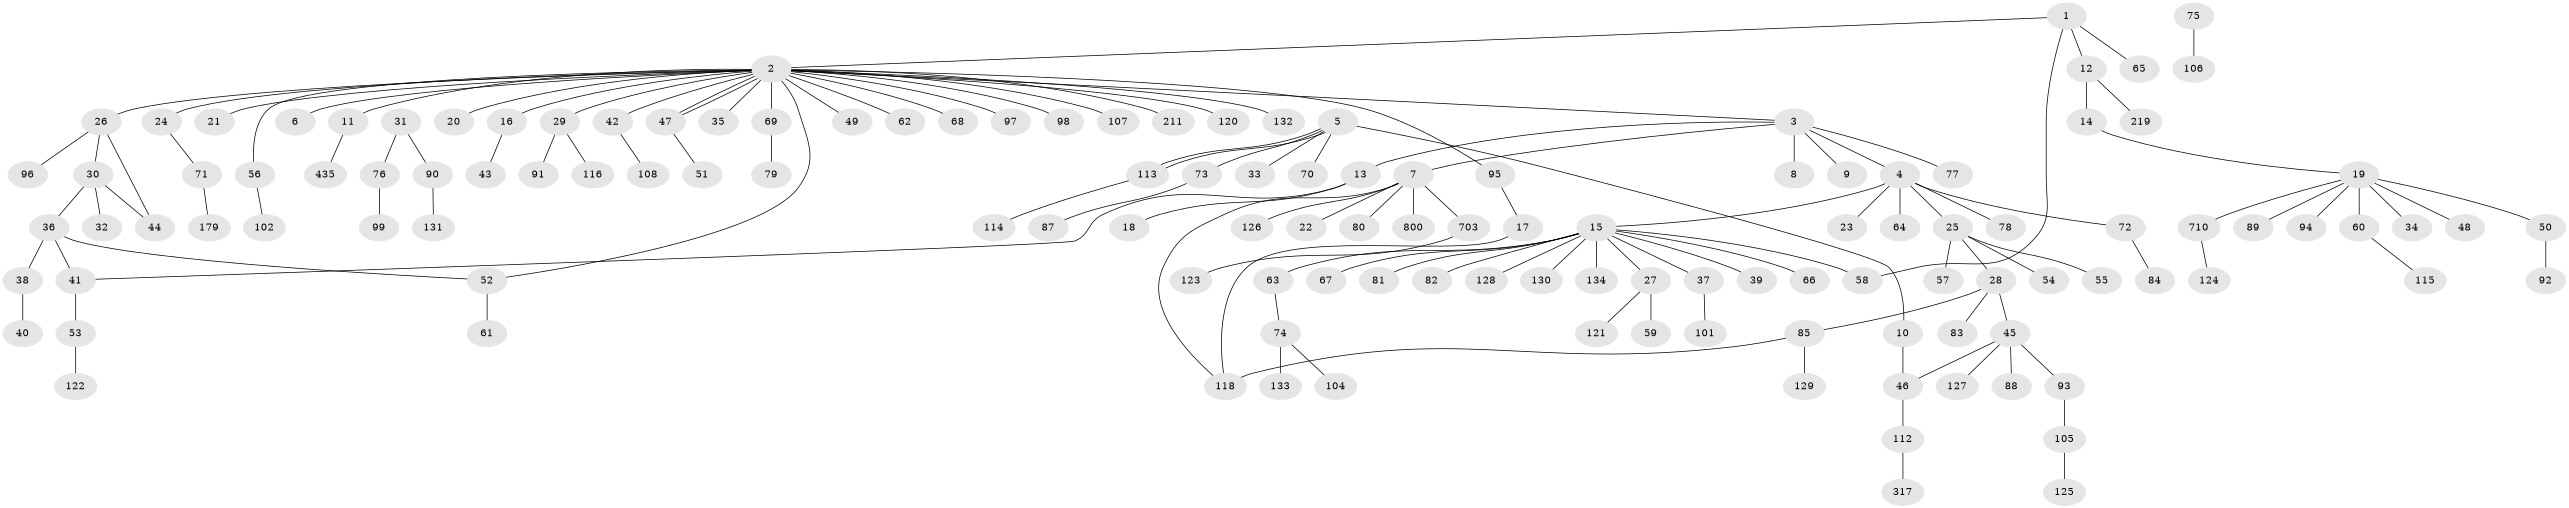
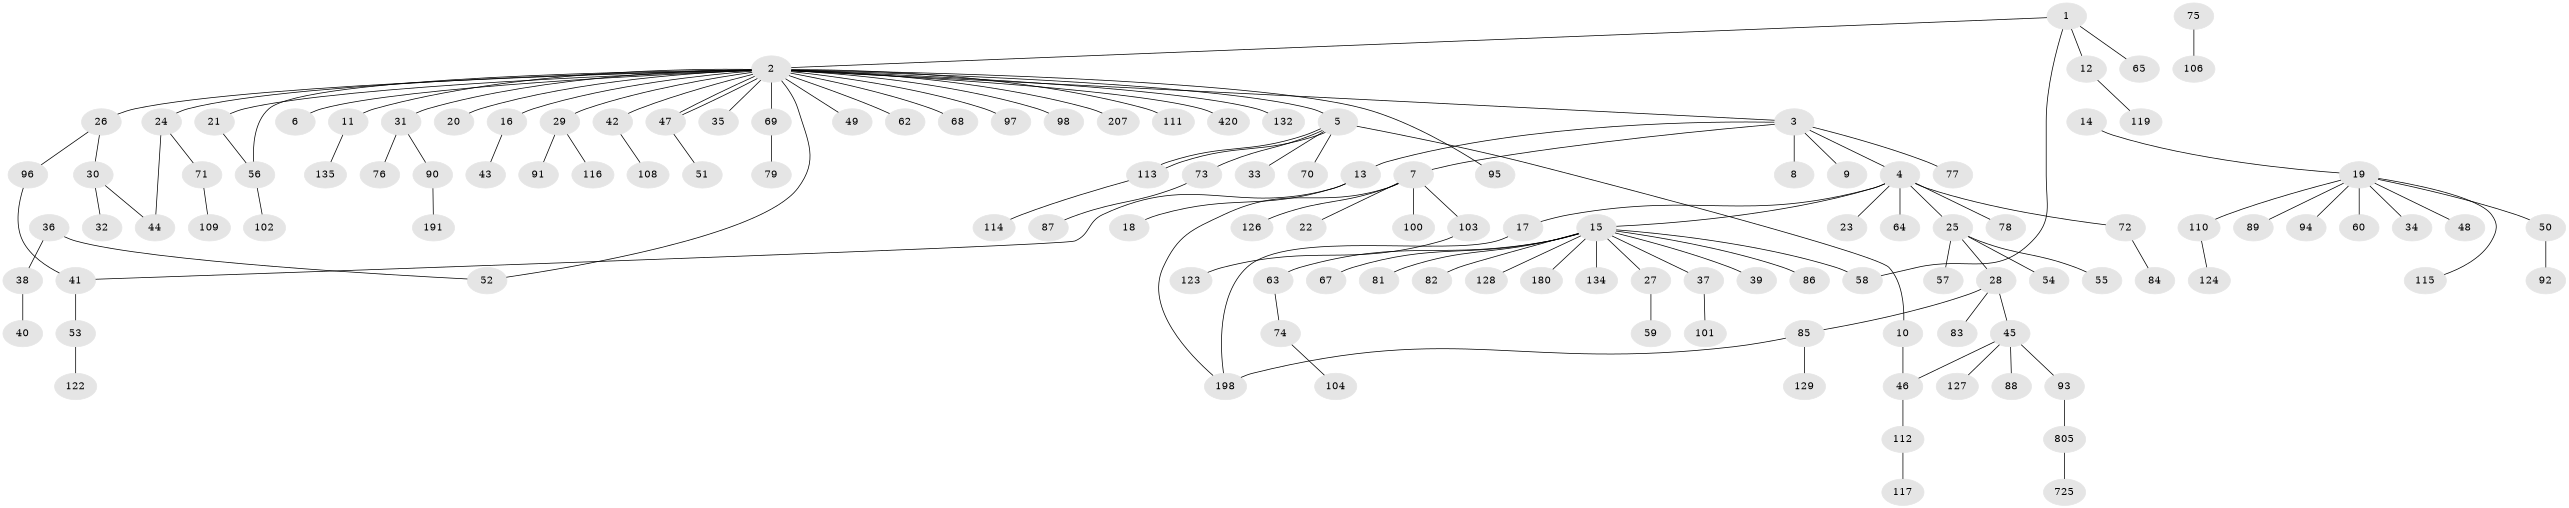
edge "2" -- "5": added
edge "2" -- "31": added
edge "12" -- "14": removed
node "107": label "107" -> "207"
node "211": label "211" -> "111"
node "120": label "120" -> "420"
node "219": label "219" -> "119"
edge "21" -- "56": added
edge "26" -- "44": now "24" -- "44"
node "435": label "435" -> "135"
edge "30" -- "36": removed
edge "95" -- "17": now "4" -- "17"
node "179": label "179" -> "109"
node "99": removed
node "131": label "131" -> "191"
node "80": removed
node "800": label "800" -> "100"
node "703": label "703" -> "103"
node "710": label "710" -> "110"
edge "36" -- "41": now "96" -- "41"
edge "60" -- "115": now "19" -- "115"
node "130": label "130" -> "180"
node "66": label "66" -> "86"
node "61": removed
node "121": removed
node "118": label "118" -> "198"
node "133": removed
node "105": label "105" -> "805"
node "317": label "317" -> "117"
node "125": label "125" -> "725"
